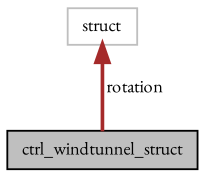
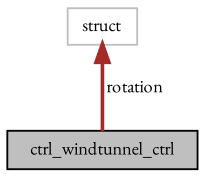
node "ctrl_windtunnel_struct": label "ctrl_windtunnel_struct" -> "ctrl_windtunnel_ctrl"
